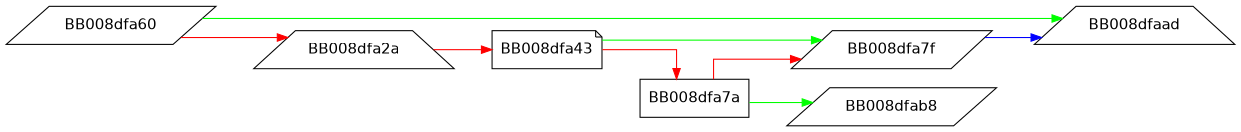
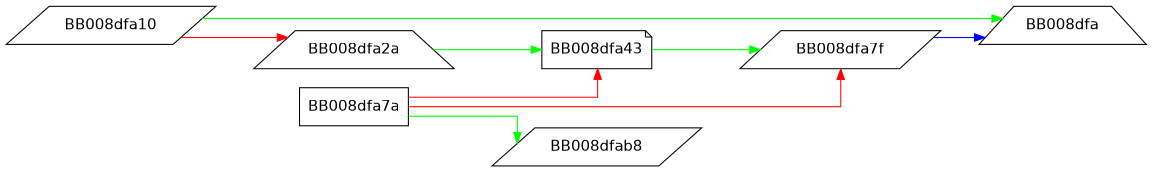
node "BB008dfa60": label "BB008dfa60" -> "BB008dfa10"
node "BB008dfaad": label "BB008dfaad" -> "BB008dfa"
edge "BB008dfa2a" -> "BB008dfa43": color red -> green
edge "BB008dfa43" -> "BB008dfa7a": reversed
